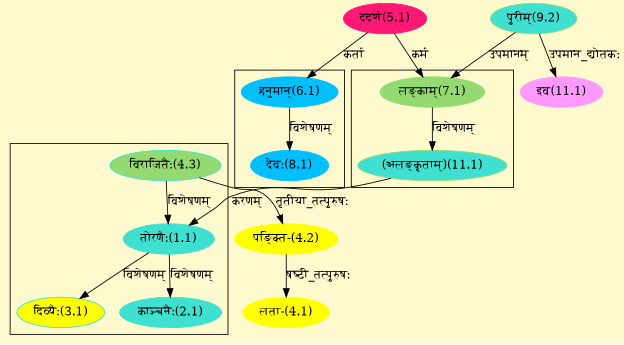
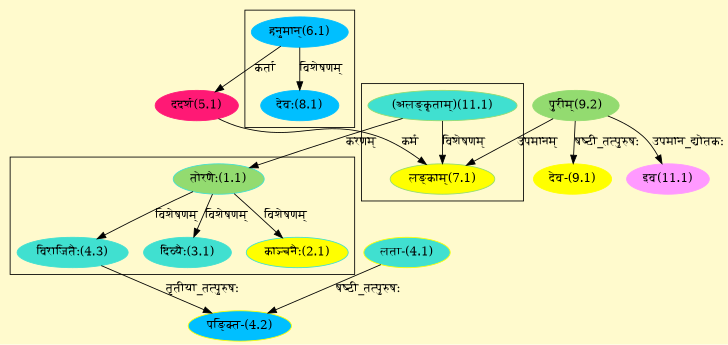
node "पुरीम्(9.2)": fillcolor #40e0d0 -> #93db70
edge "ददर्श(5.1)" -> "हनुमान्(6.1)": reversed
node "लङ्काम्(7.1)": fillcolor #93db70 -> #ffff00
edge "लङ्काम्(7.1)" -> "(अलङ्कृताम्)(11.1)": reversed
node "विराजितैः(4.3)": fillcolor #93db70 -> #40e0d0
node "देव-(9.1)": added
edge "विराजितैः(4.3)" -> "तोरणैः(1.1)": reversed
node "तोरणैः(1.1)": fillcolor #40e0d0 -> #93db70
node "पङ्क्ति-(4.2)": fillcolor #ffff00 -> #00bfff
edge "पङ्क्ति-(4.2)" -> "लता-(4.1)": reversed
node "दिव्यैः(3.1)": fillcolor #ffff00 -> #40e0d0
node "काञ्चनैः(2.1)": fillcolor #40e0d0 -> #ffff00
node "लता-(4.1)": fillcolor #ffff00 -> #40e0d0
